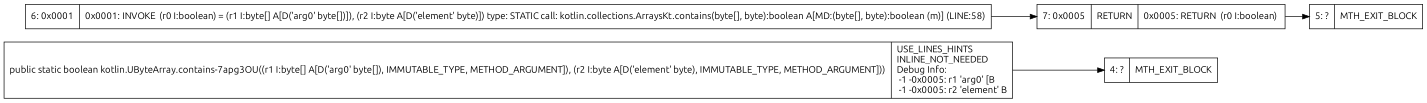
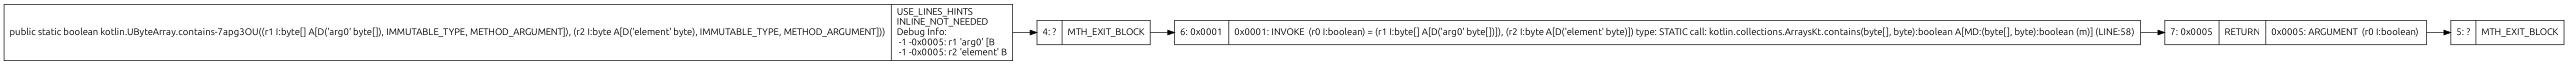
node "7: 0x0005": text "0x0005: RETURN  (r0 I:boolean)" -> "0x0005: ARGUMENT  (r0 I:boolean)"
edge "4: ?" -> "6: 0x0001": added
